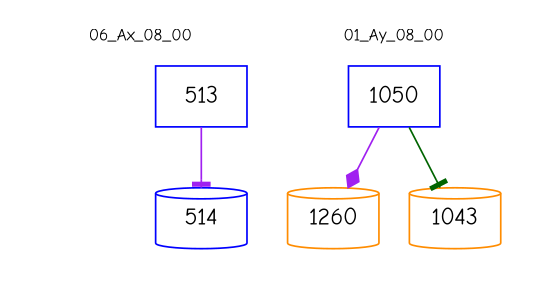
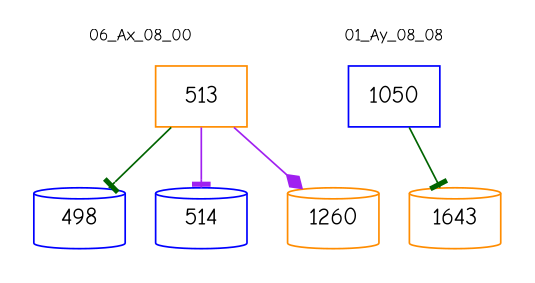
cluster "01_Ay_08_00": label "01_Ay_08_00" -> "01_Ay_08_08"
node "513": color blue -> darkorange
edge "1050" -> "1260": now "513" -> "1260"
node "498": added
node "1043": label "1043" -> "1643"
